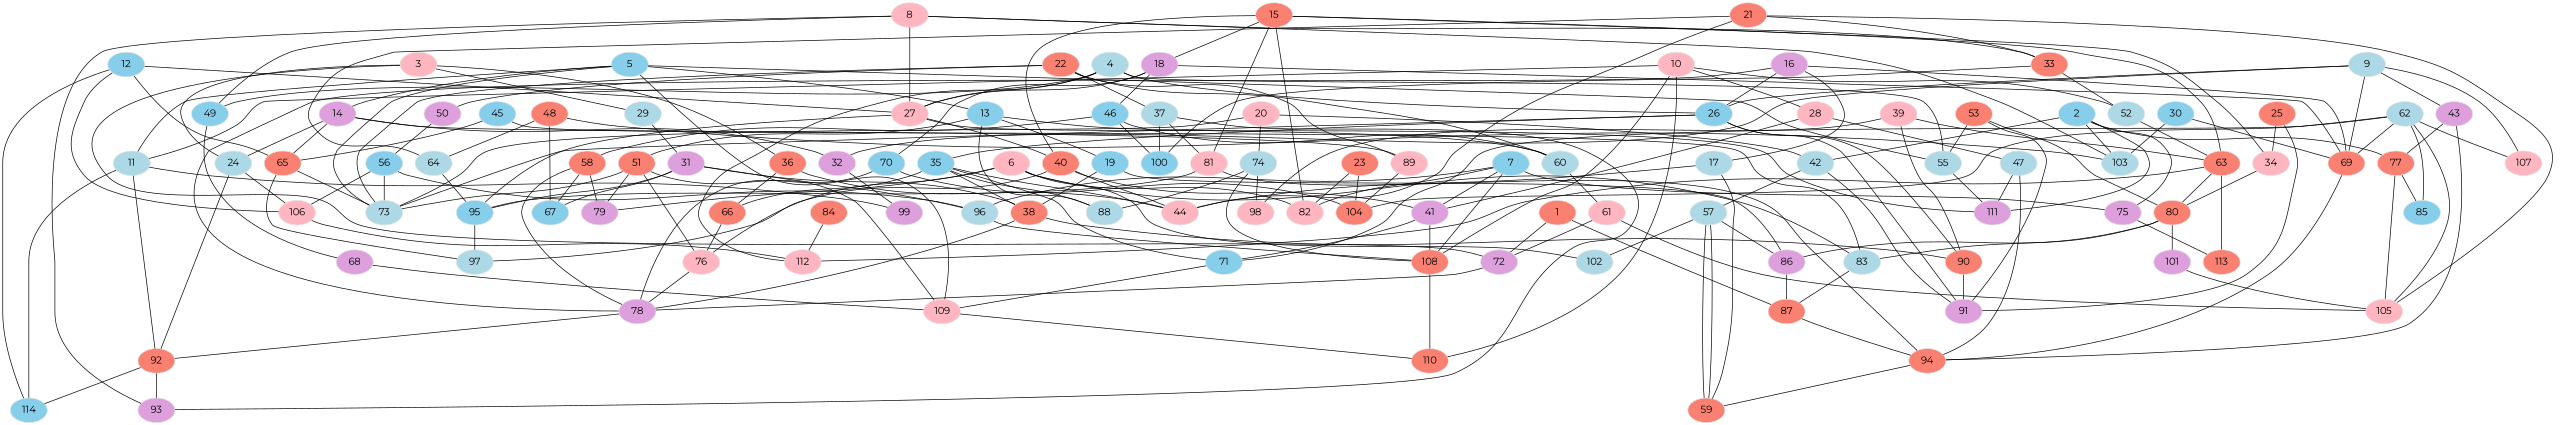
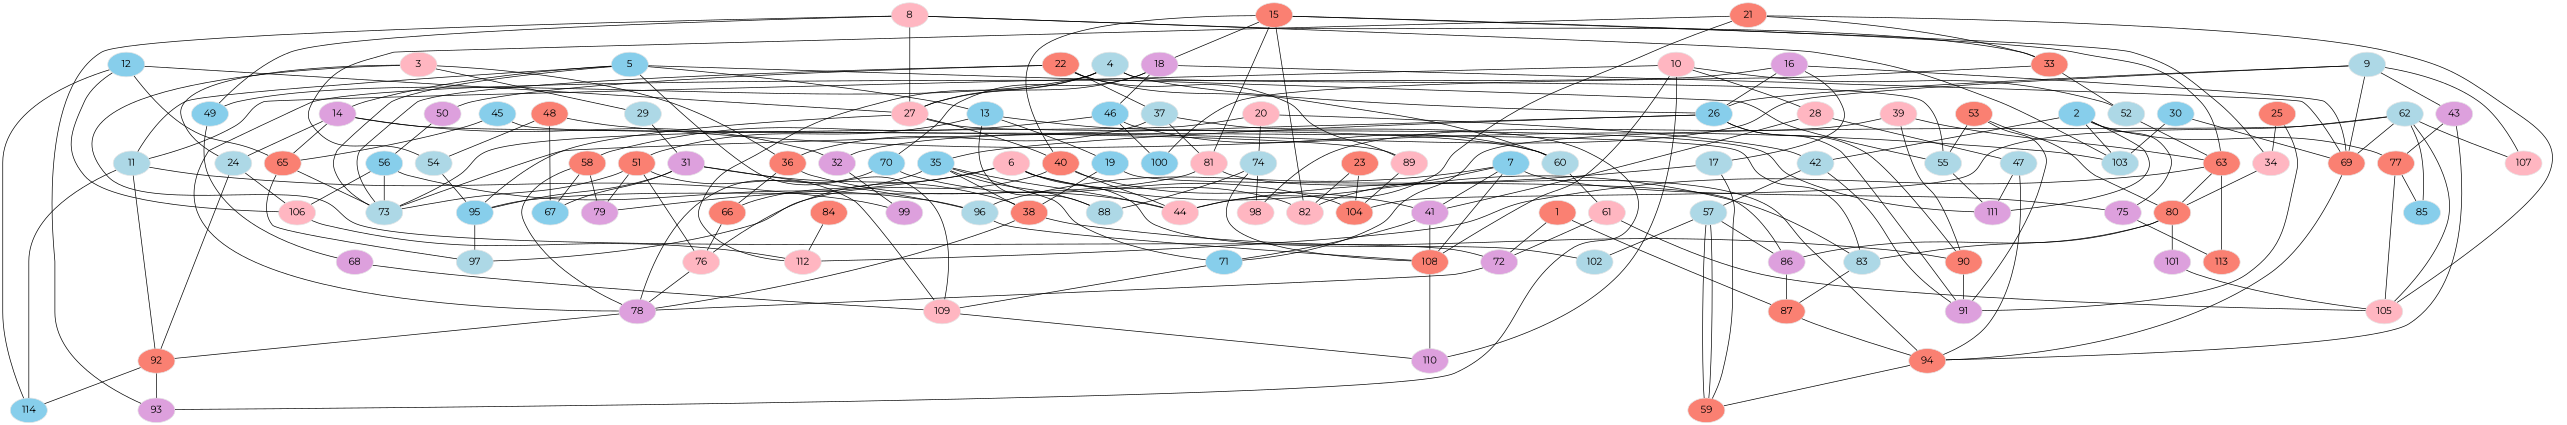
edge "37" -- "100": now "37" -- "36"
node "64": label "64" -> "54"
node "110": fillcolor salmon -> plum
